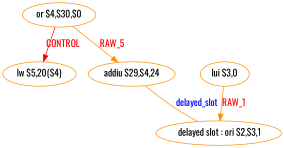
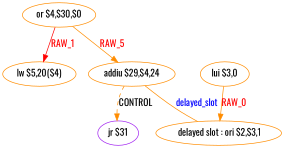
edge "or $4,$30,$0" -> "lw $5,20($4)": label "CONTROL" -> "RAW_1"
edge "lui $3,0" -> "delayed slot : ori $2,$3,1": label "RAW_1" -> "RAW_0"
node "jr $31": added
